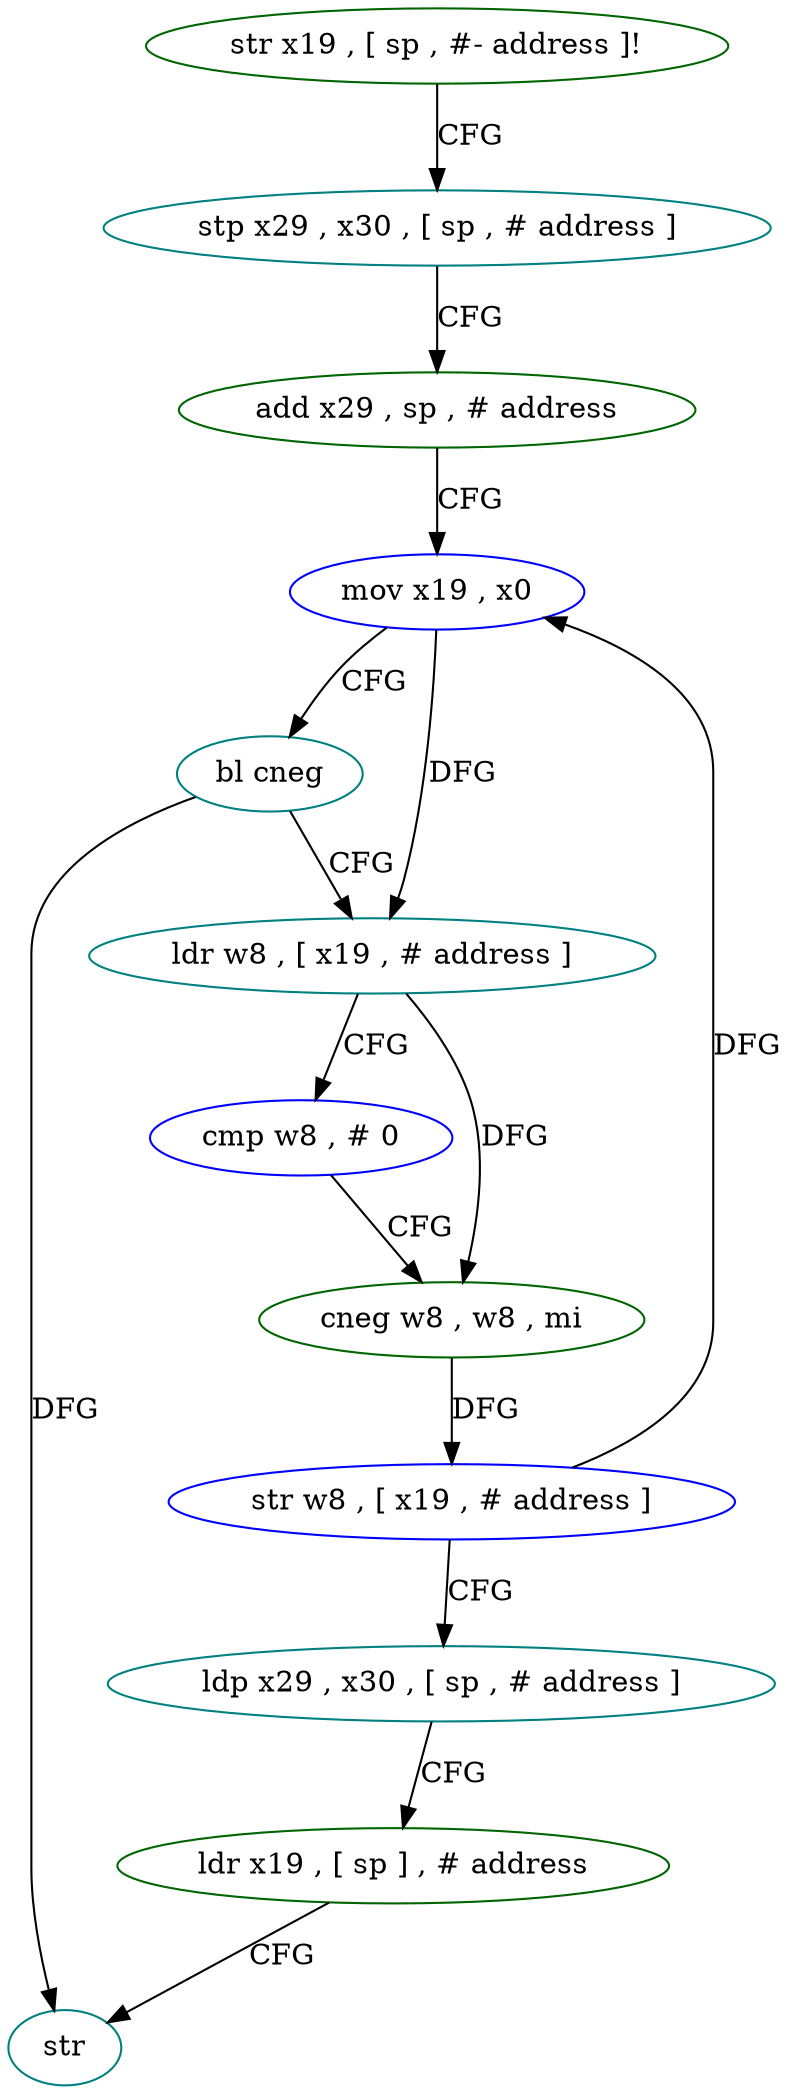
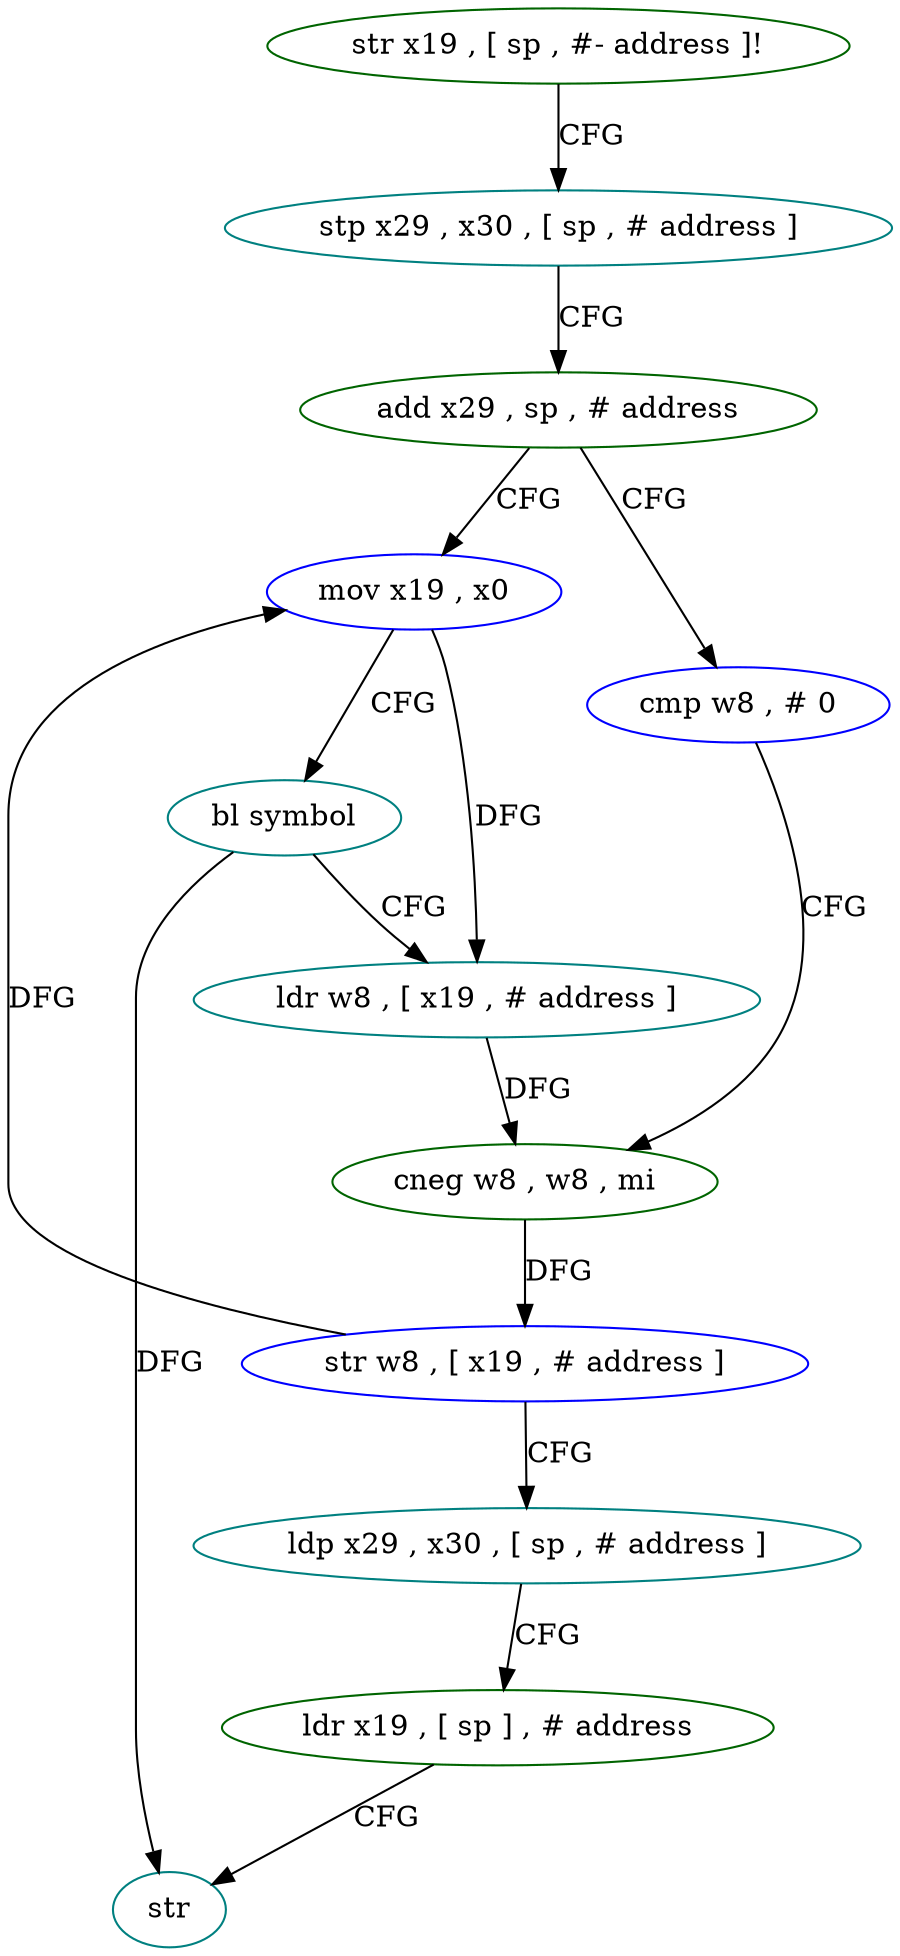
node "bl cneg": label "bl cneg" -> "bl symbol"
edge "ldr w8 , [ x19 , # address ]" -> "cmp w8 , # 0": now "add x29 , sp , # address" -> "cmp w8 , # 0"
